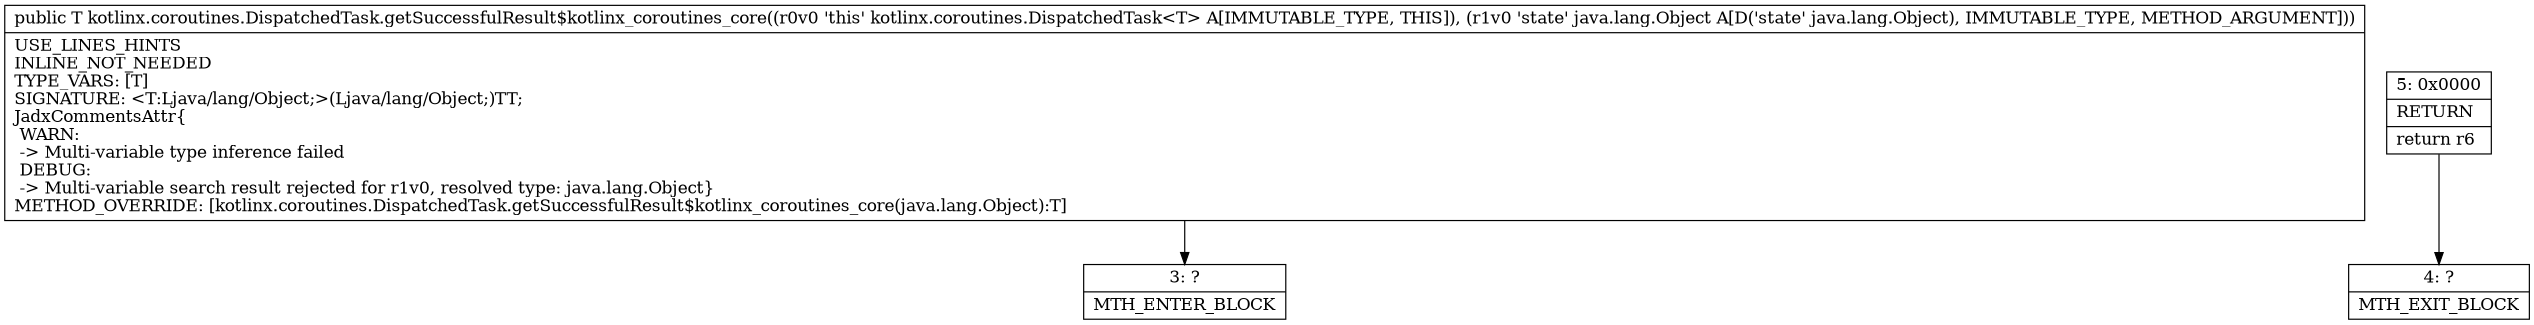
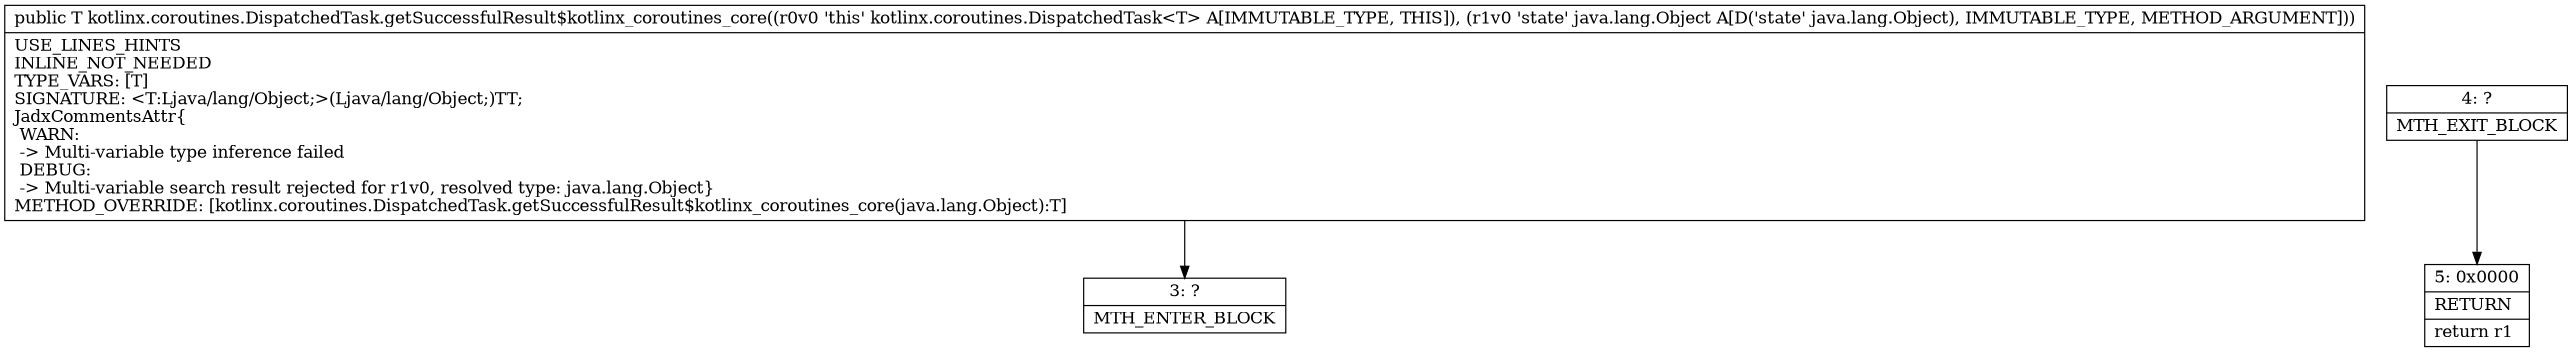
node "5: 0x0000": text "return r6" -> "return r1"
edge "5: 0x0000" -> "4: ?": reversed
